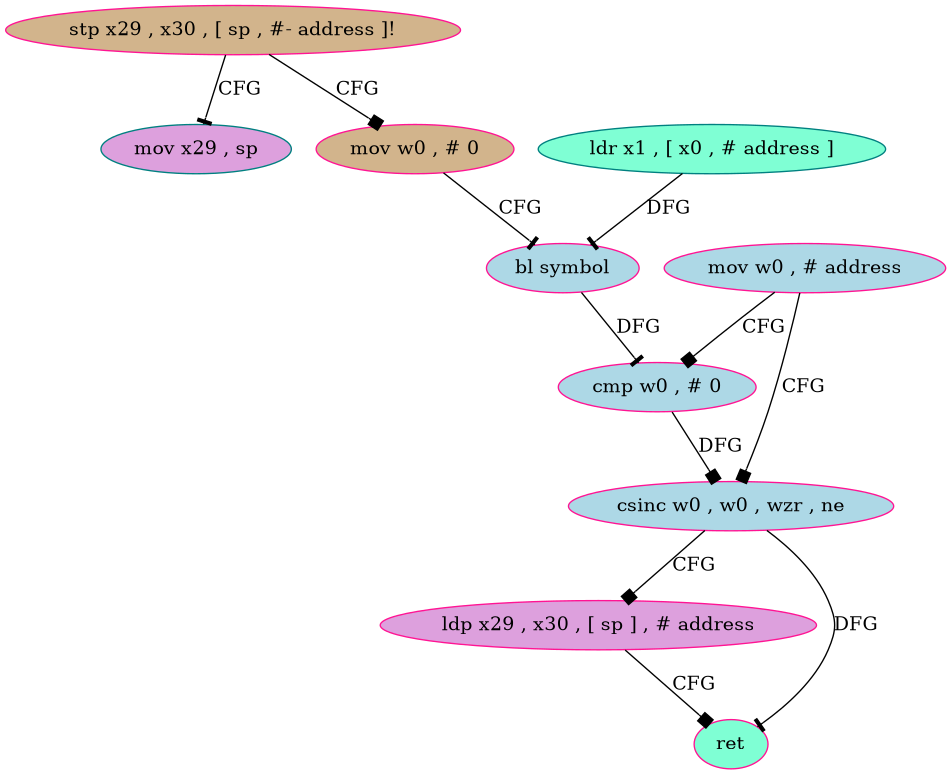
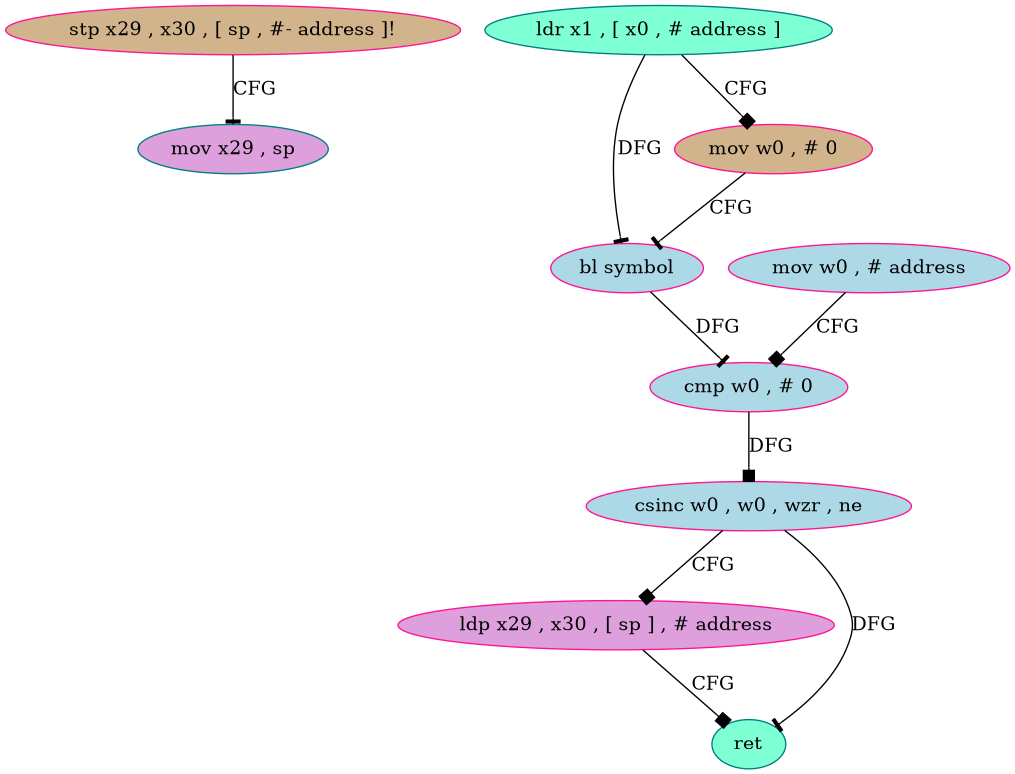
edge "stp x29 , x30 , [ sp , #- address ]!" -> "mov w0 , # 0": now "ldr x1 , [ x0 , # address ]" -> "mov w0 , # 0"
edge "mov w0 , # address" -> "csinc w0 , w0 , wzr , ne": removed, label "CFG"
node "ret": color deeppink -> teal
